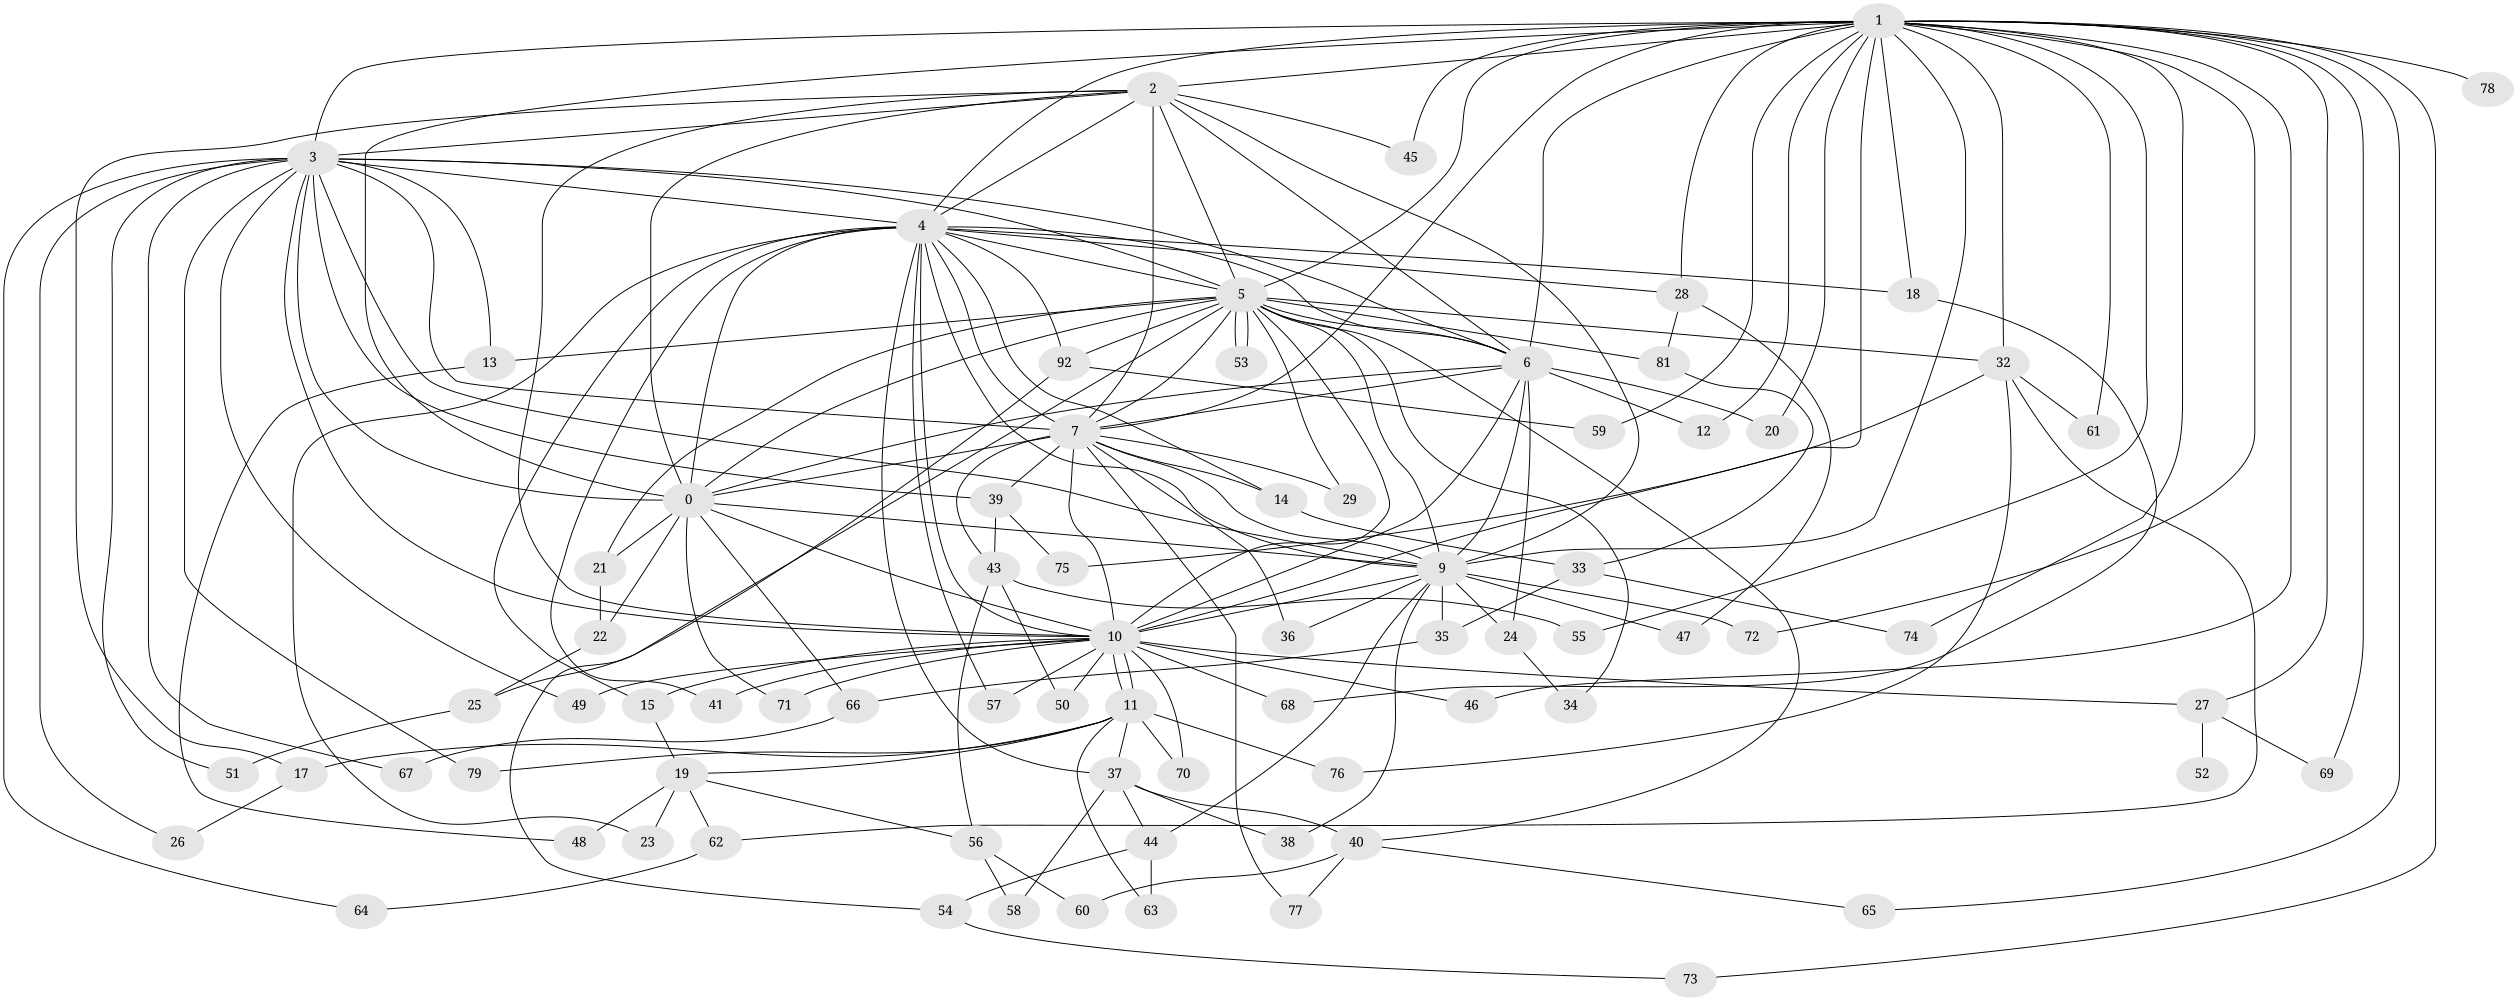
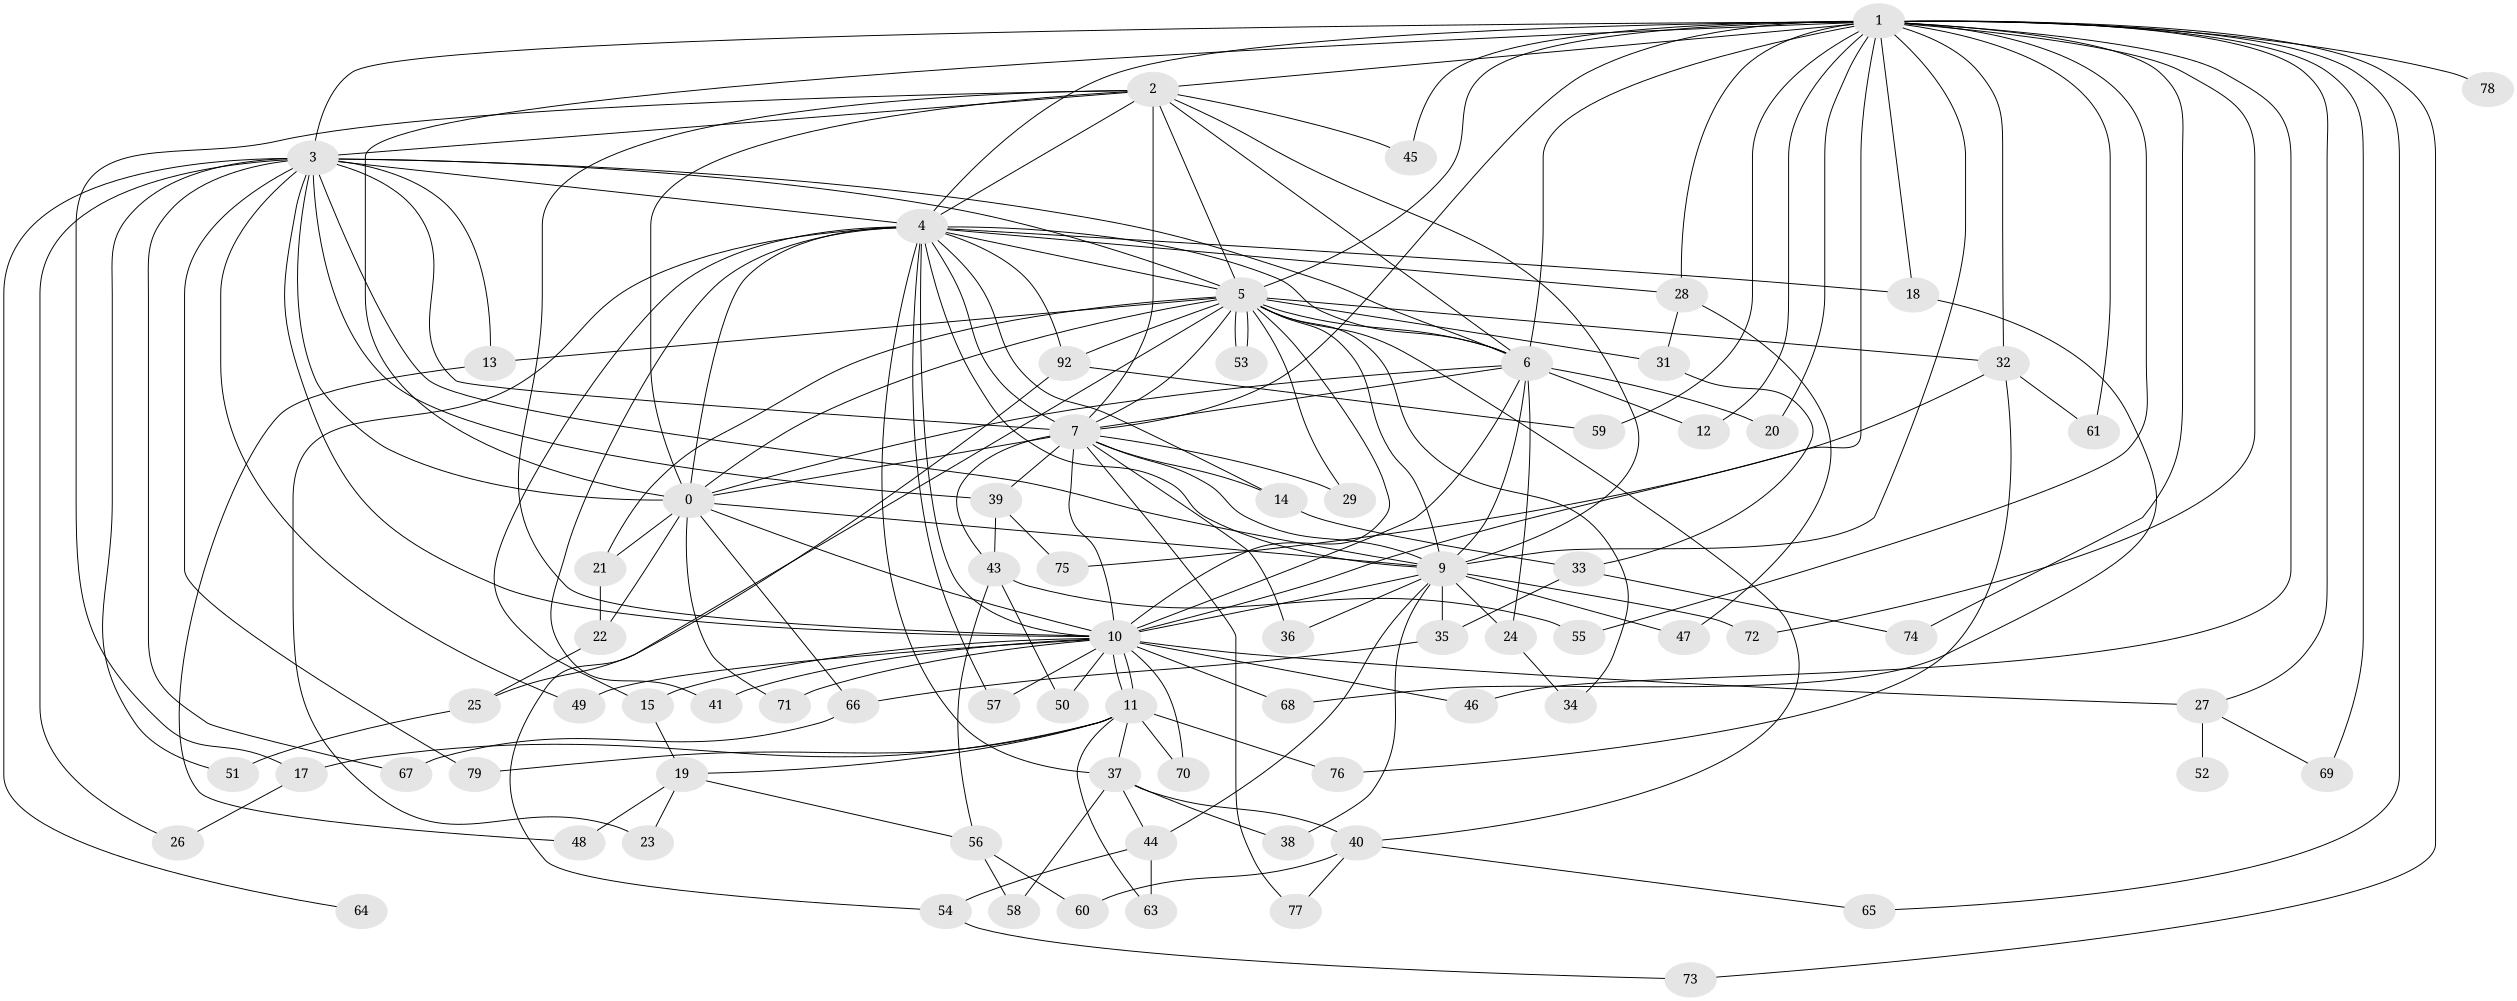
node "81": label "81" -> "31"
node "62": removed
